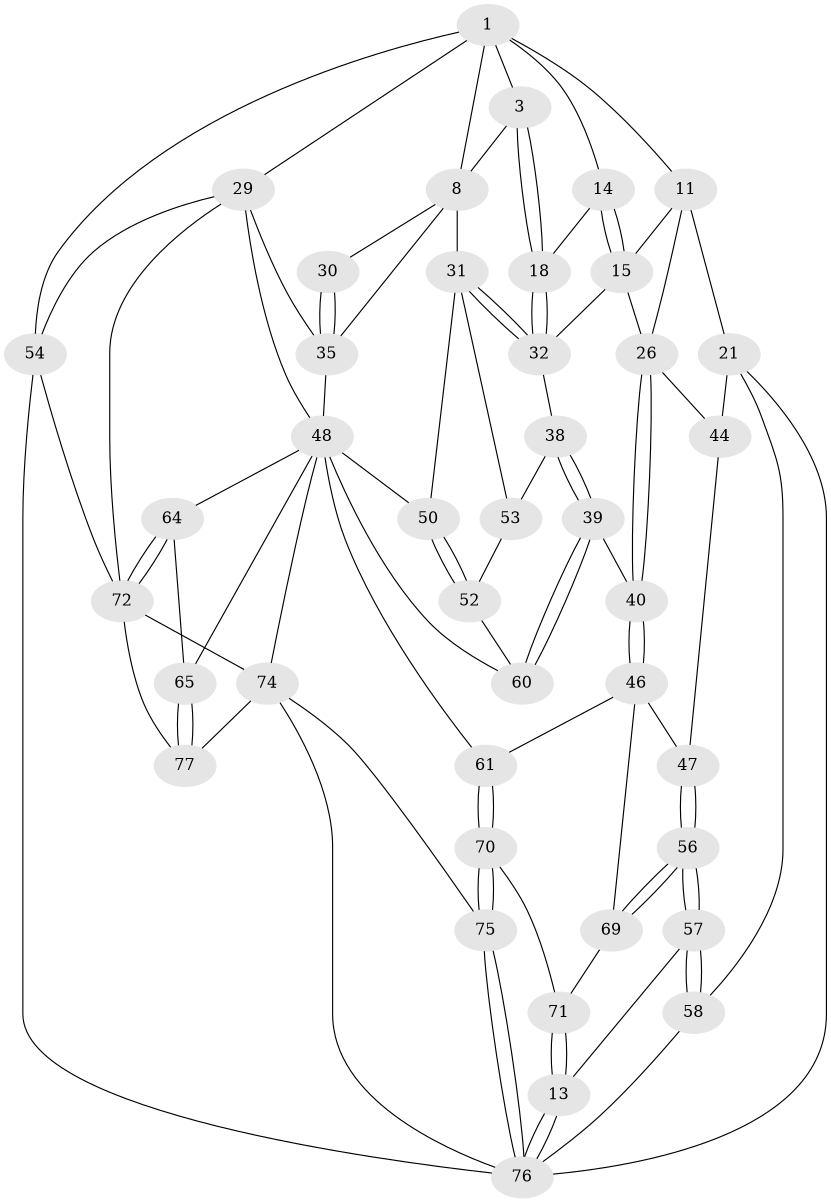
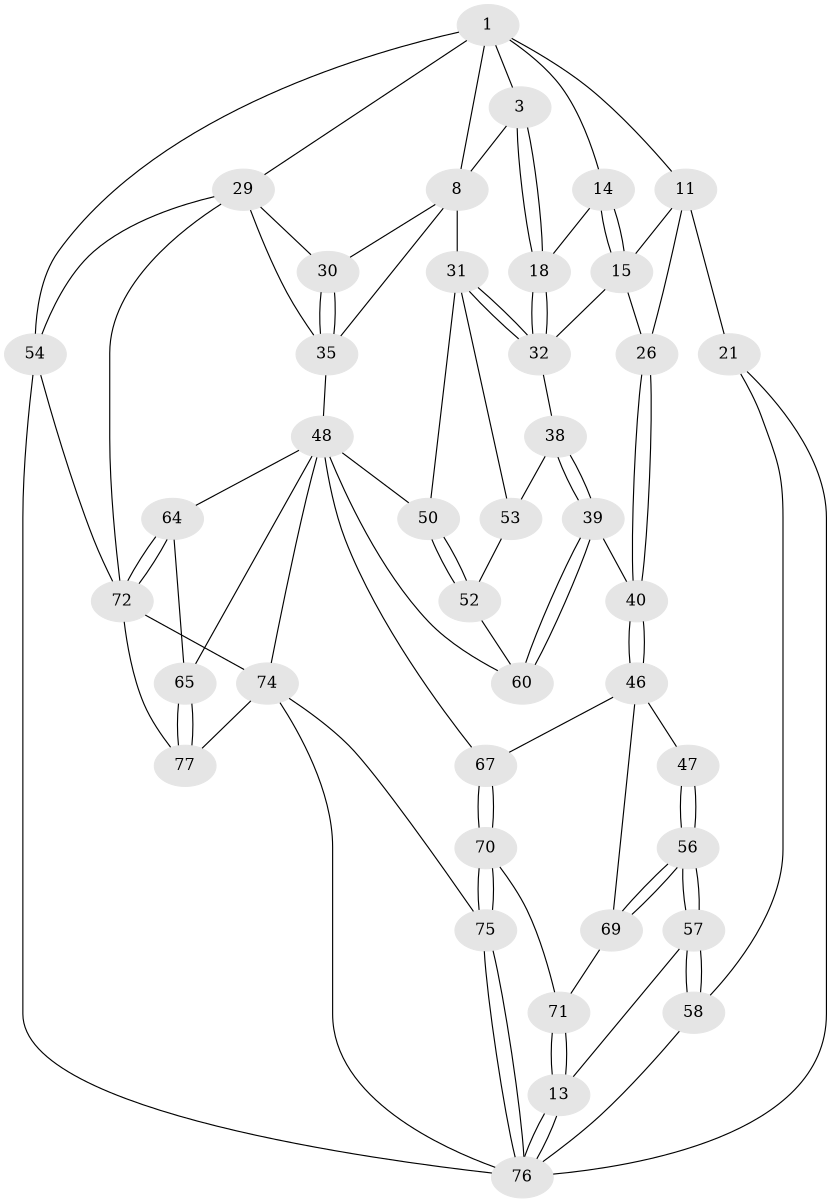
edge "29" -- "48": now "29" -- "30"
node "44": removed
node "61": label "61" -> "67"
